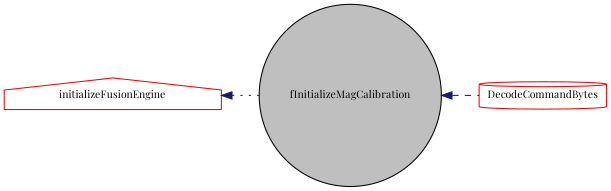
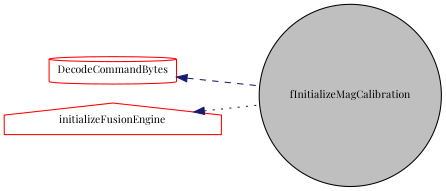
edge "DecodeCommandBytes" -> "fInitializeMagCalibration": reversed
